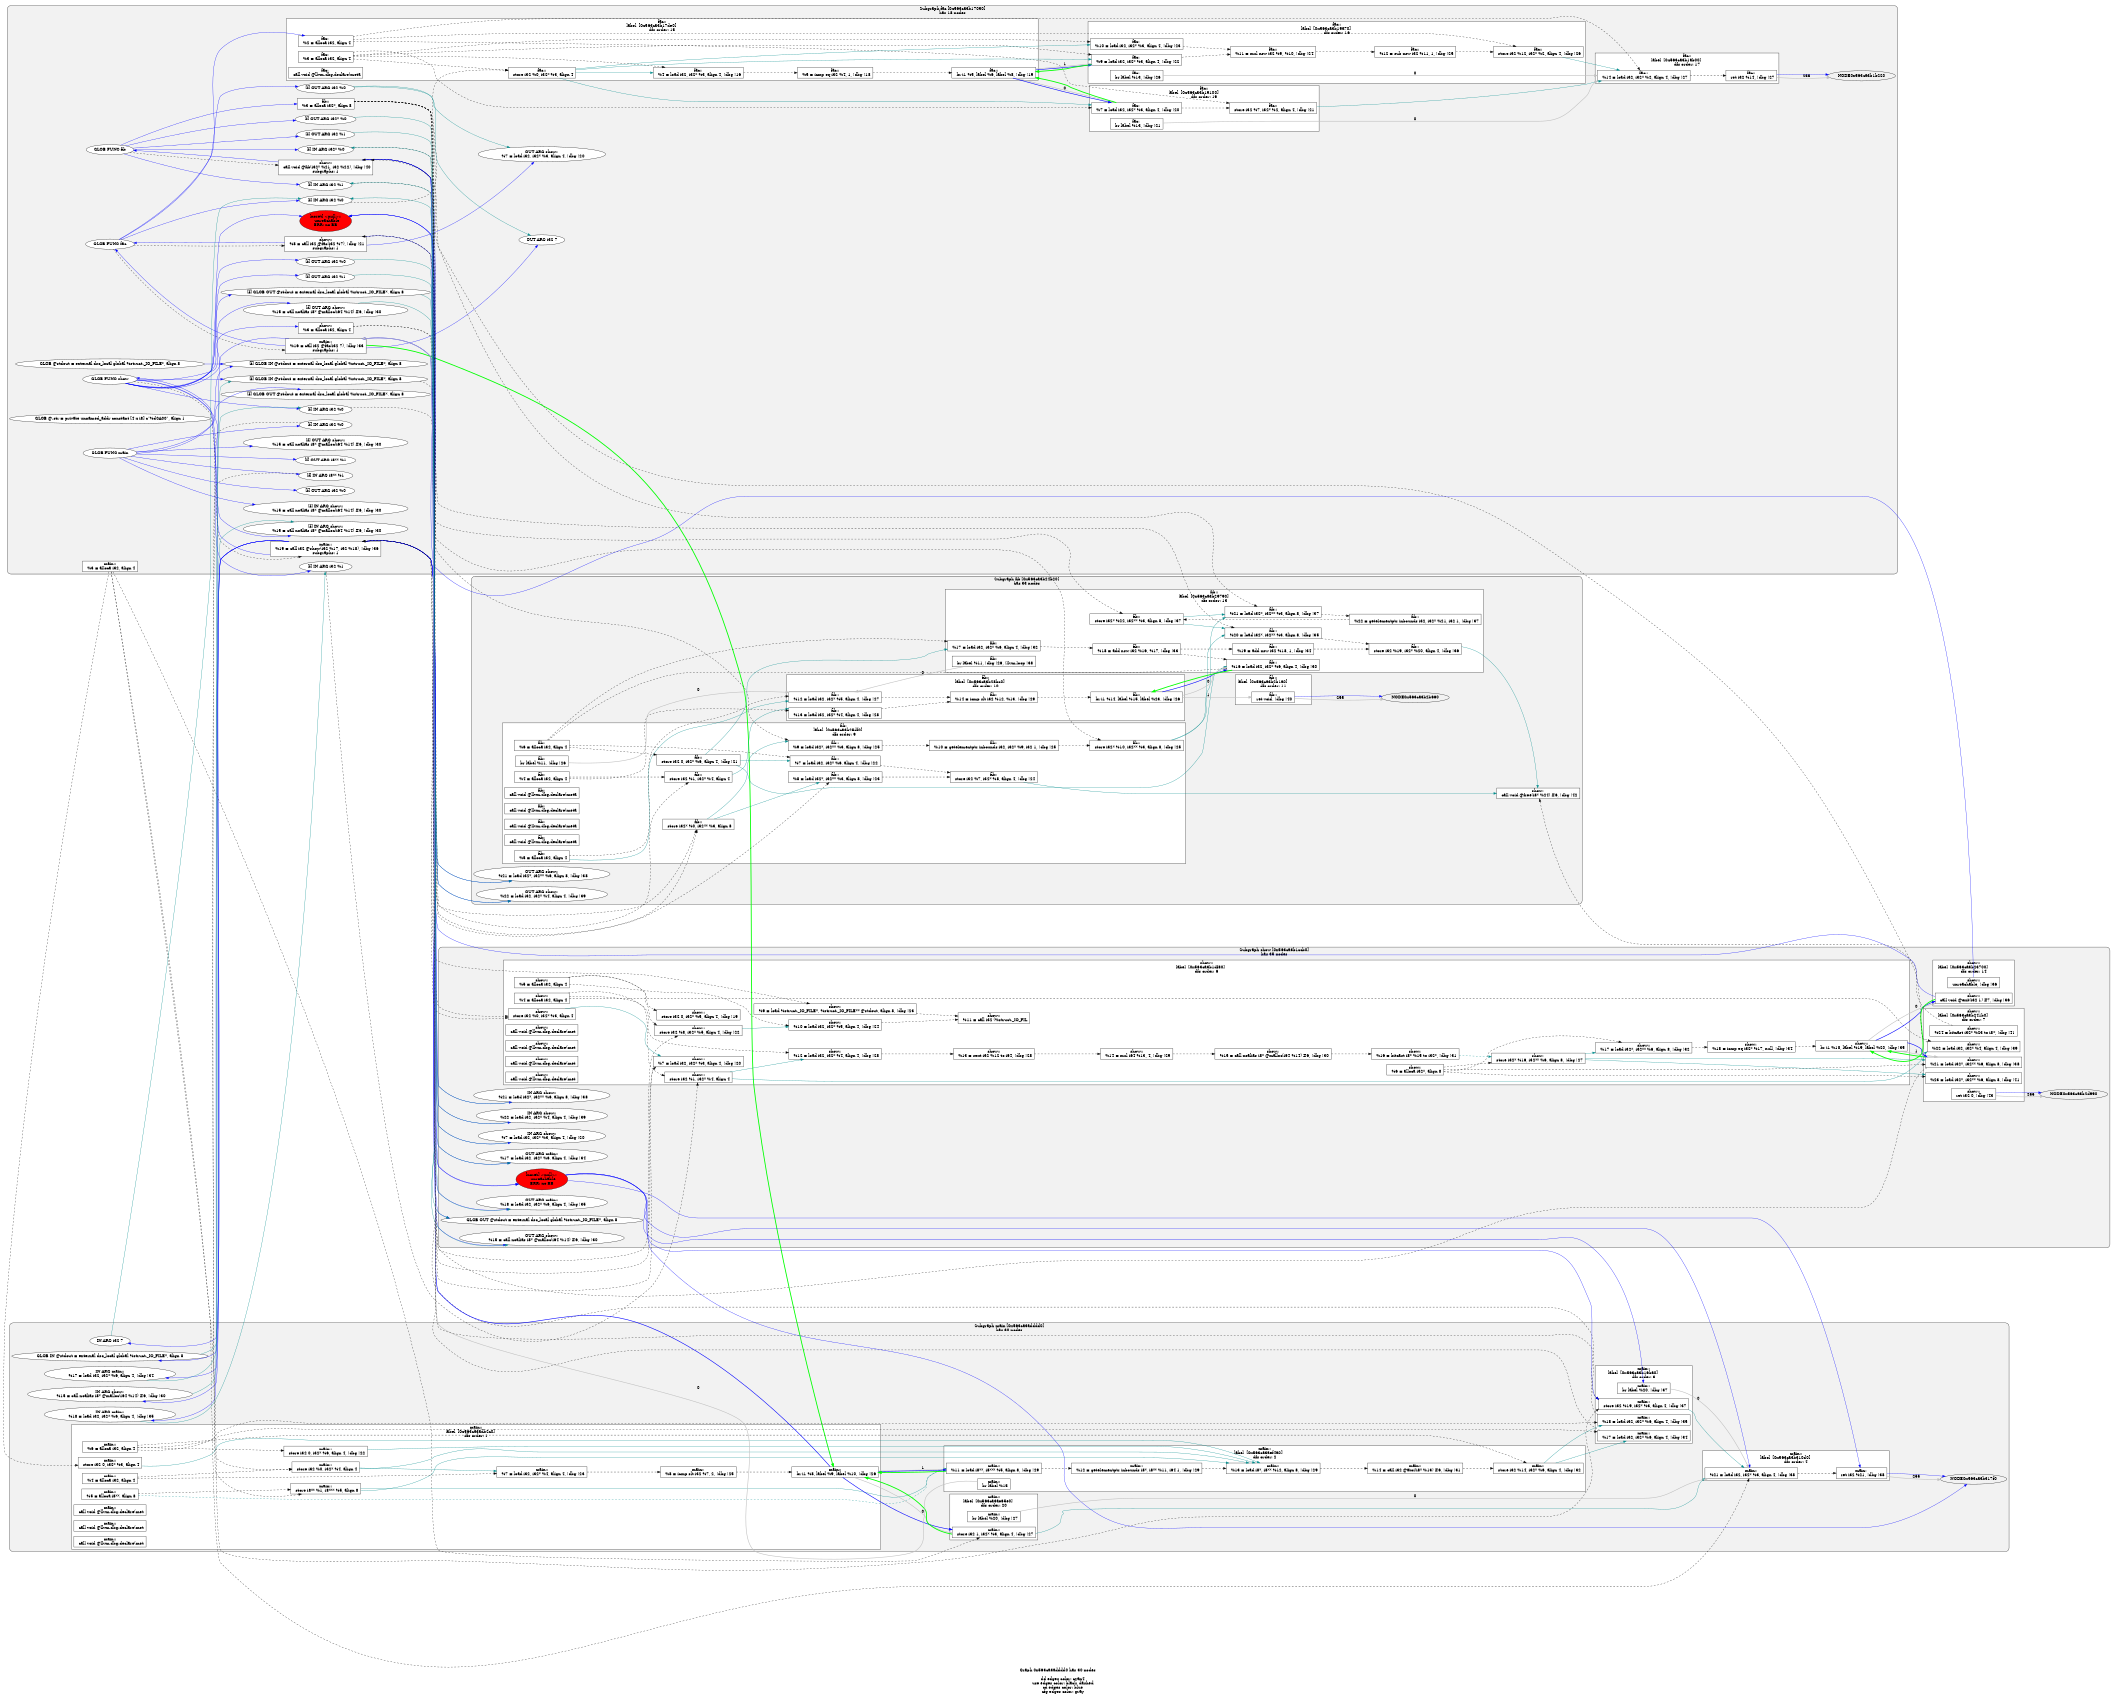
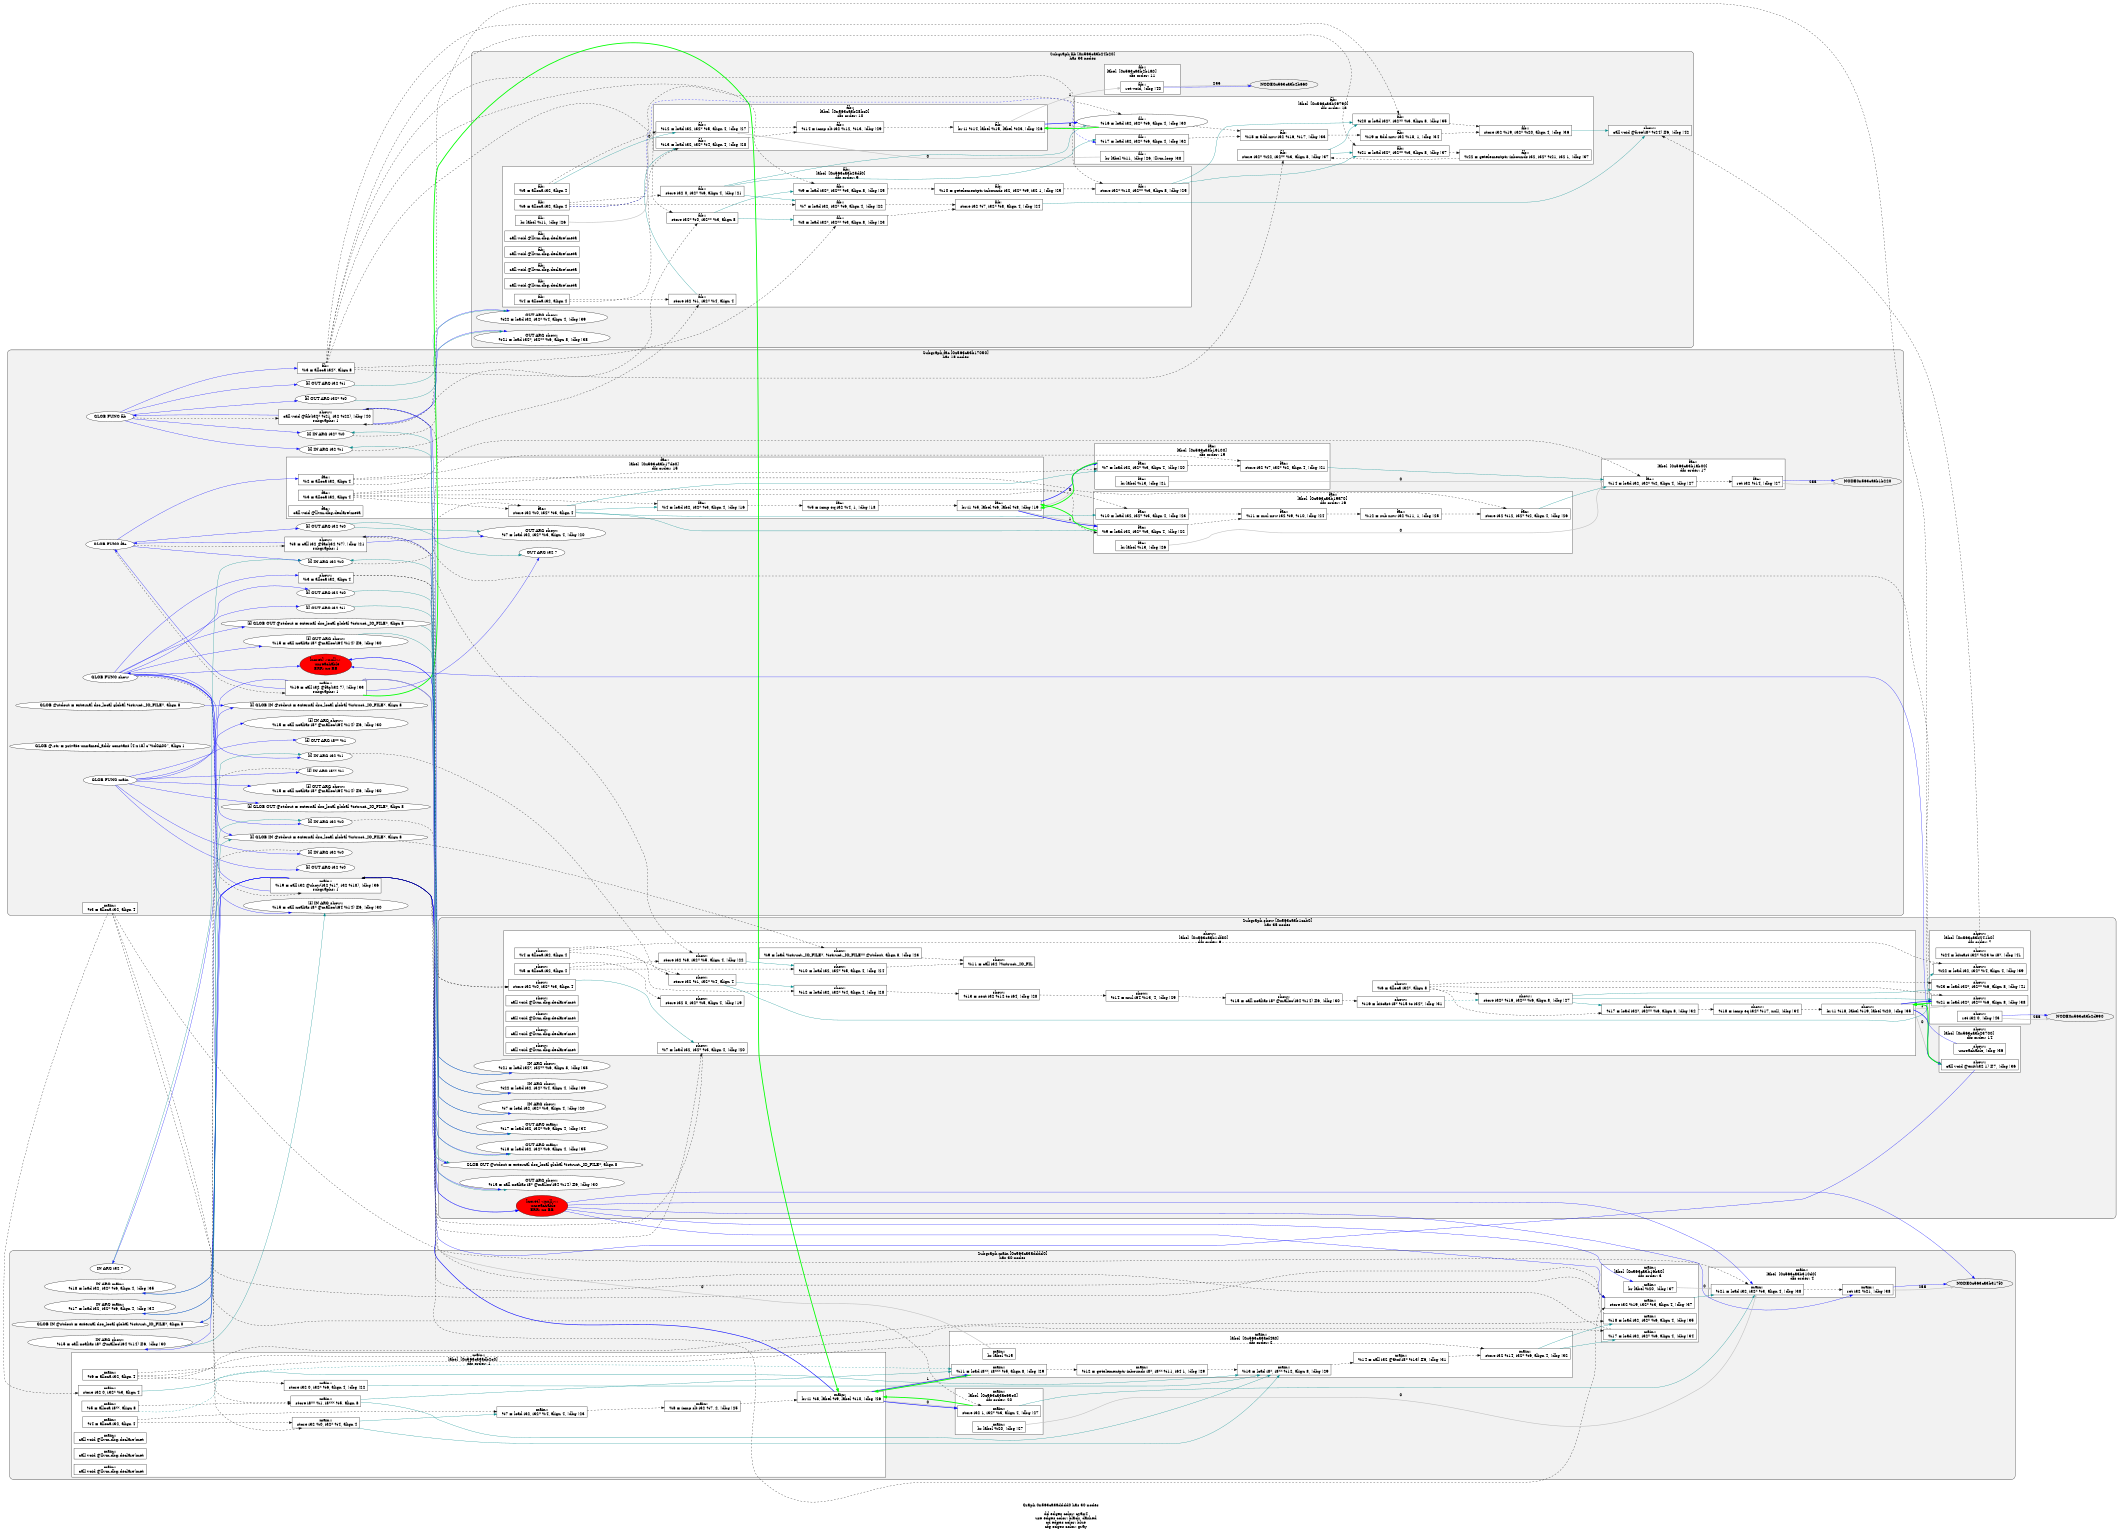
edge "fib:: %6 = alloca i32, align 4" -> "fib:: %17 = load i32, i32* %6, align 4, !dbg !32": color black -> blue
edge "fib:: %18 = add nsw i32 %16, %17, !dbg !33" -> "fib:: %16 = load i32, i32* %6, align 4, !dbg !30": reversed
node "fib:: %16 = load i32, i32* %6, align 4, !dbg !30": shape box -> ellipse
